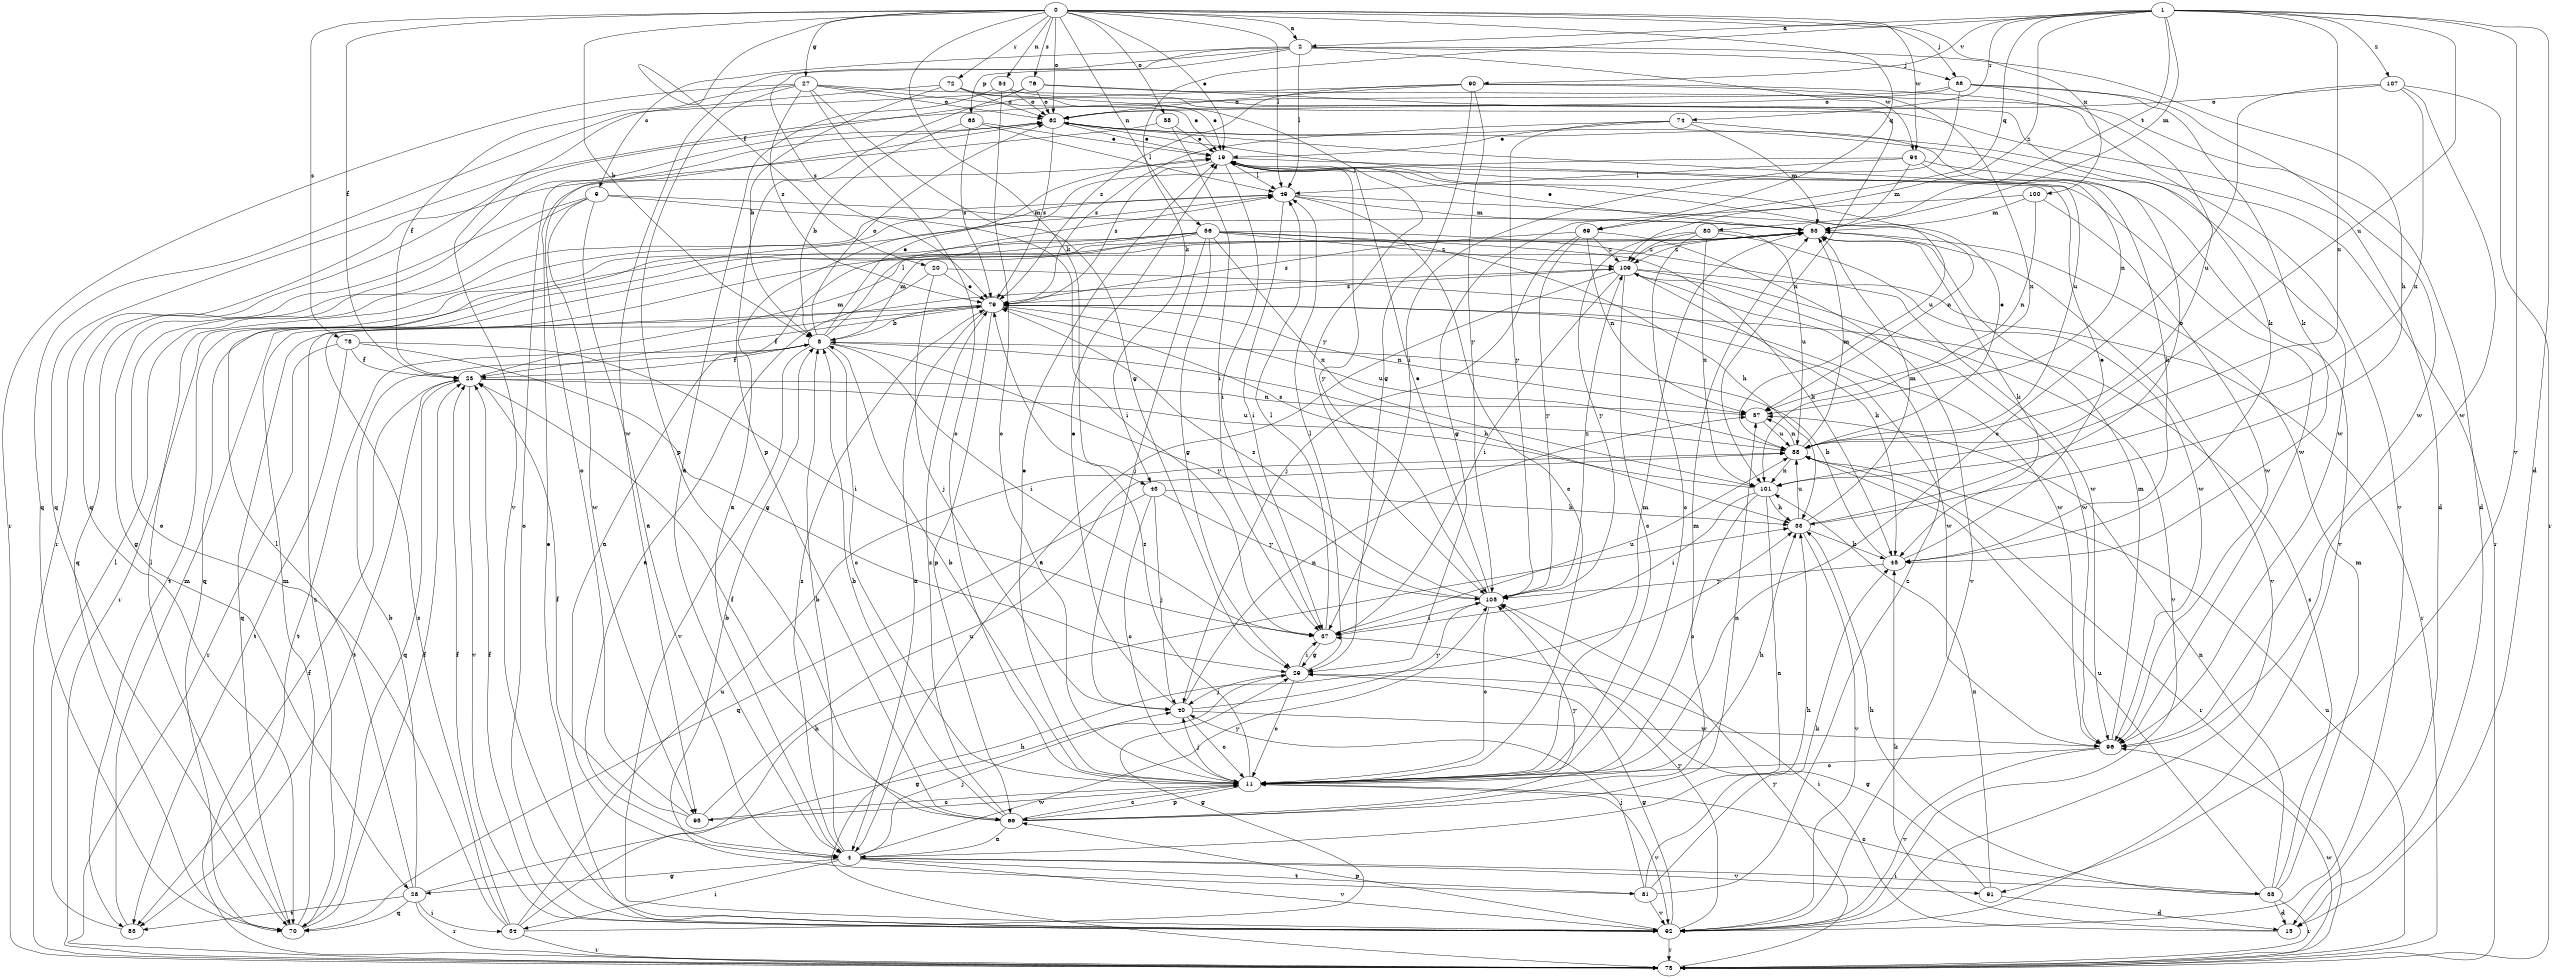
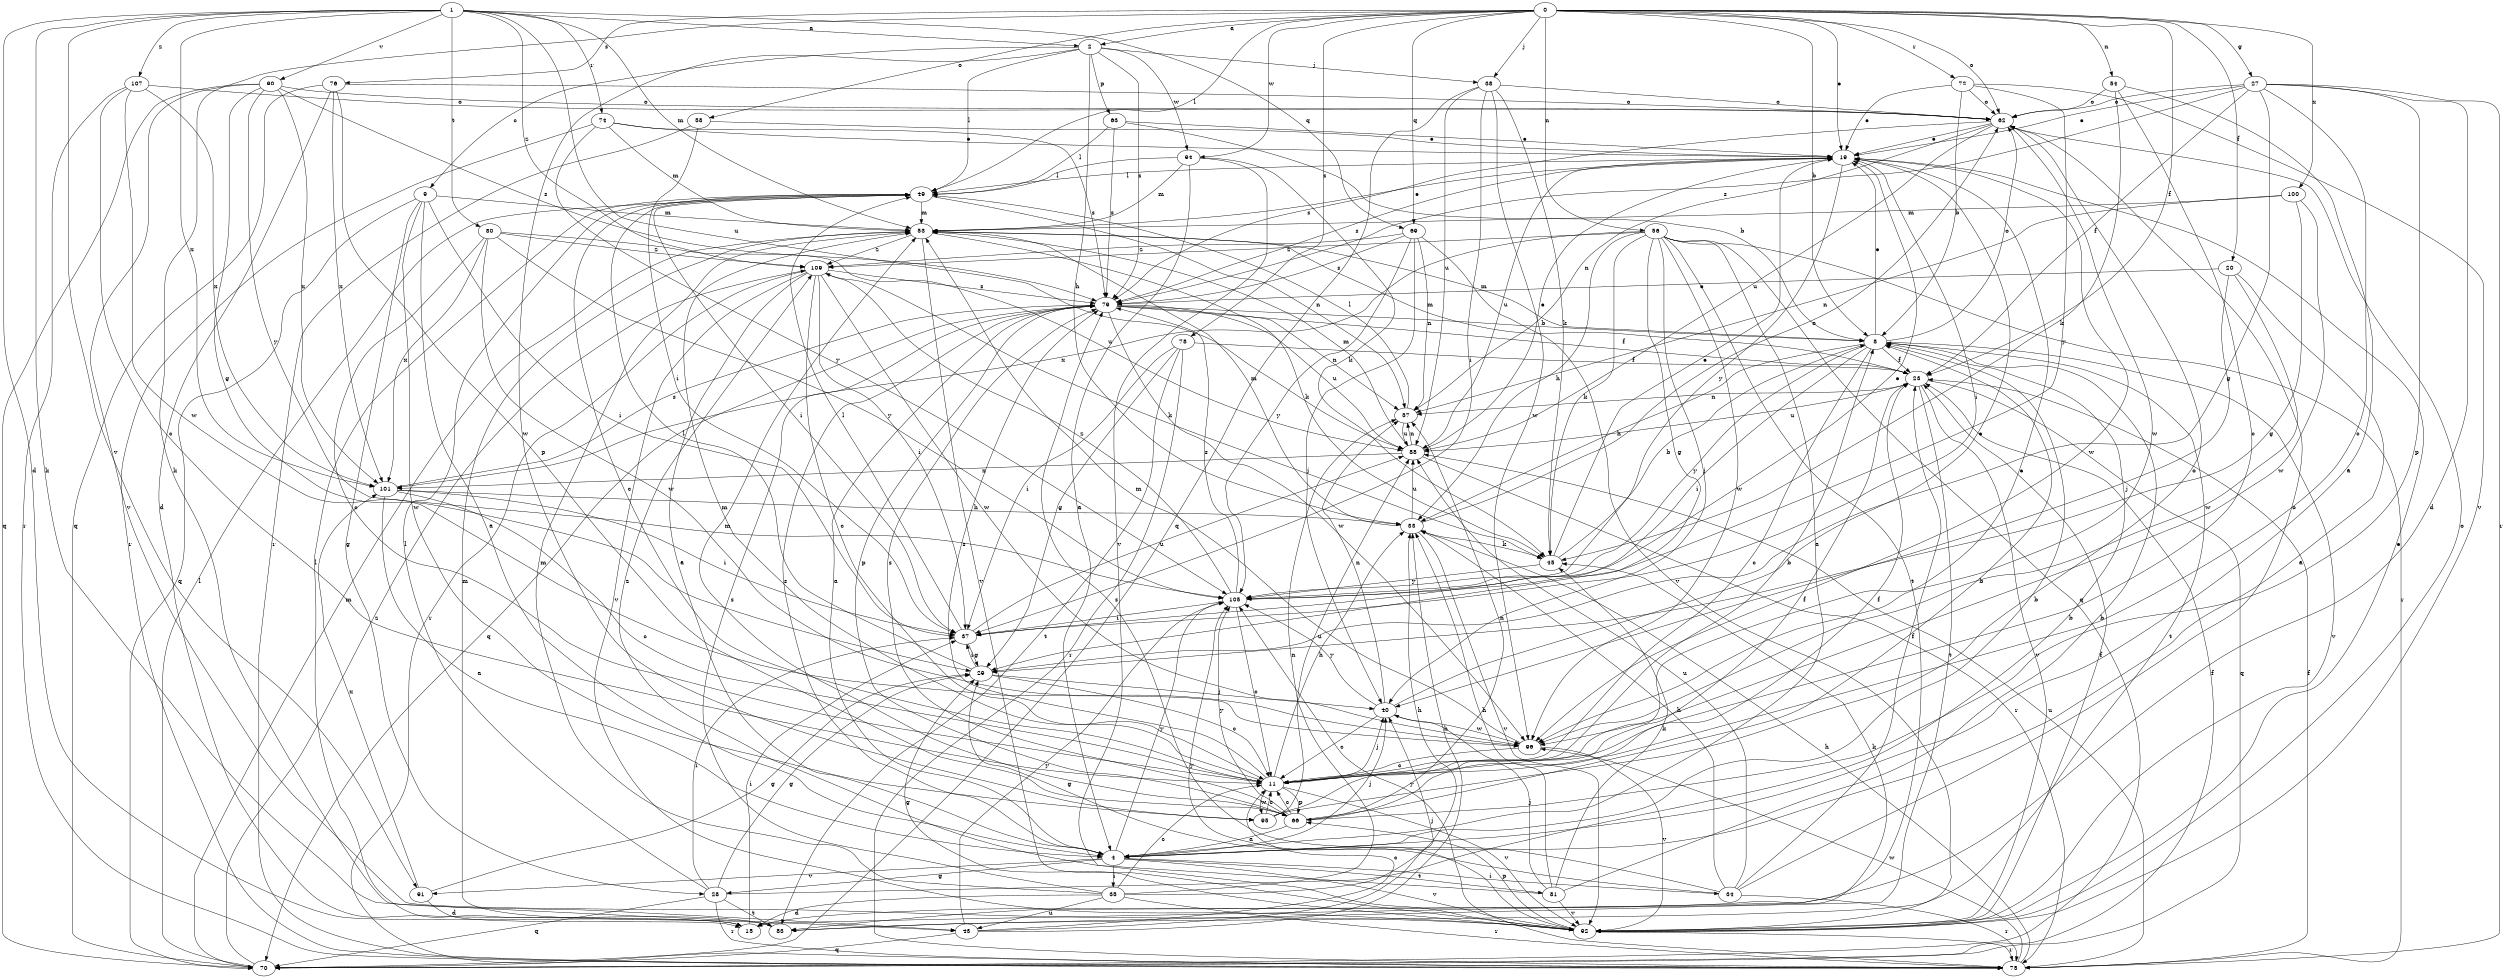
edge "8" -> "49": now "57" -> "49"
edge "35" -> "88": now "35" -> "43"
edge "28" -> "34": now "28" -> "37"
